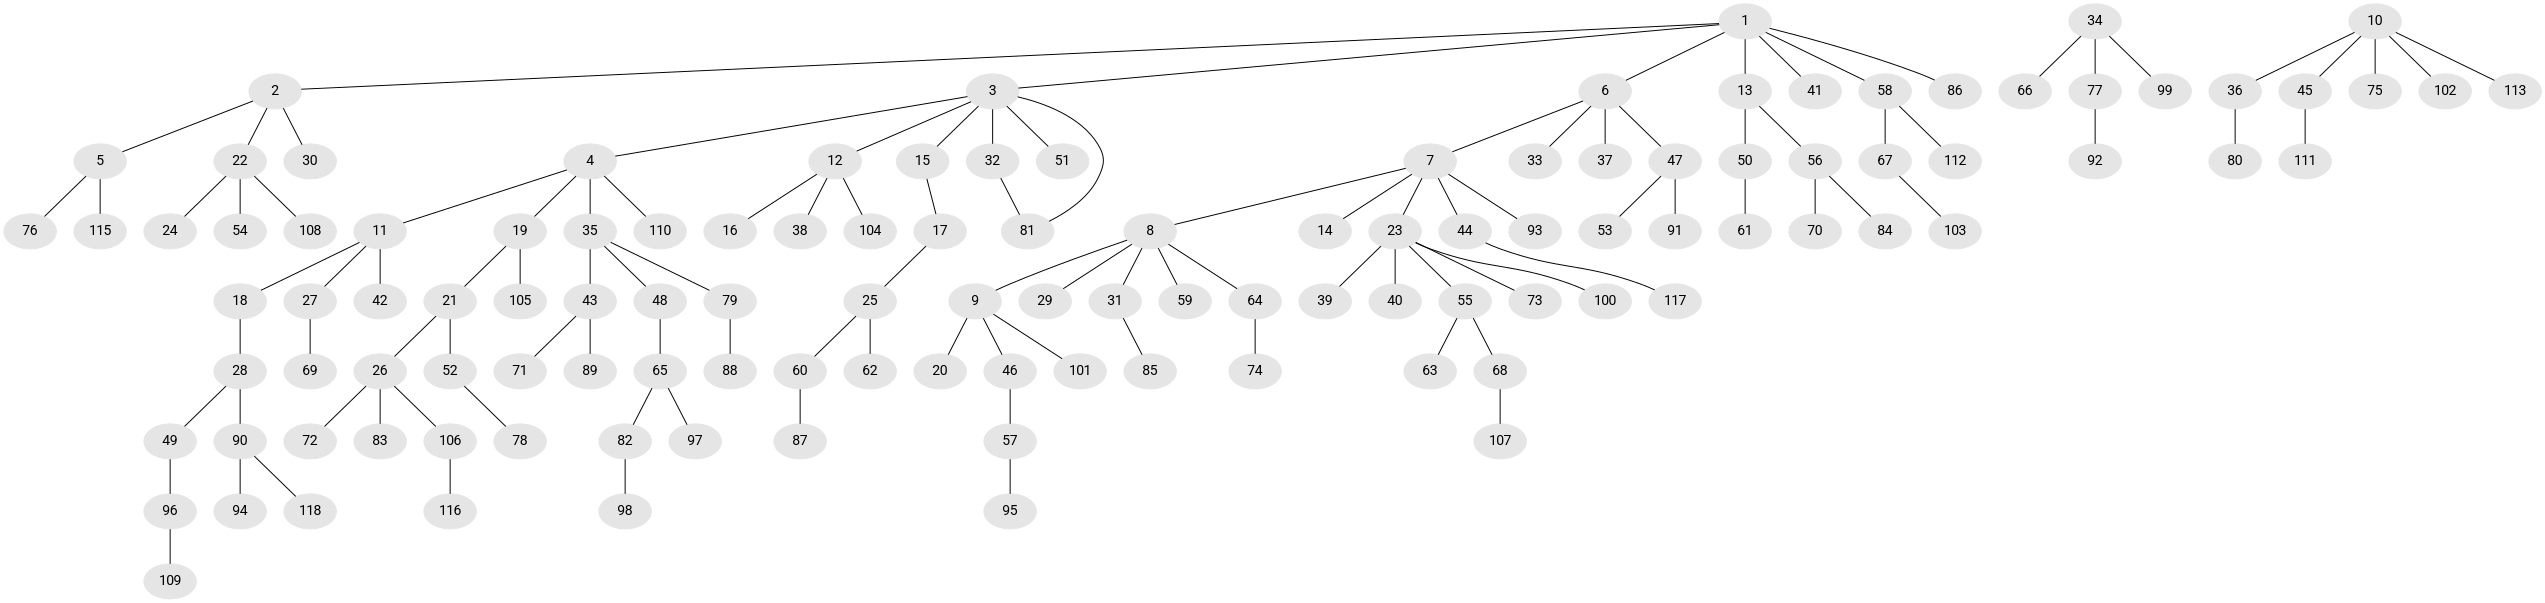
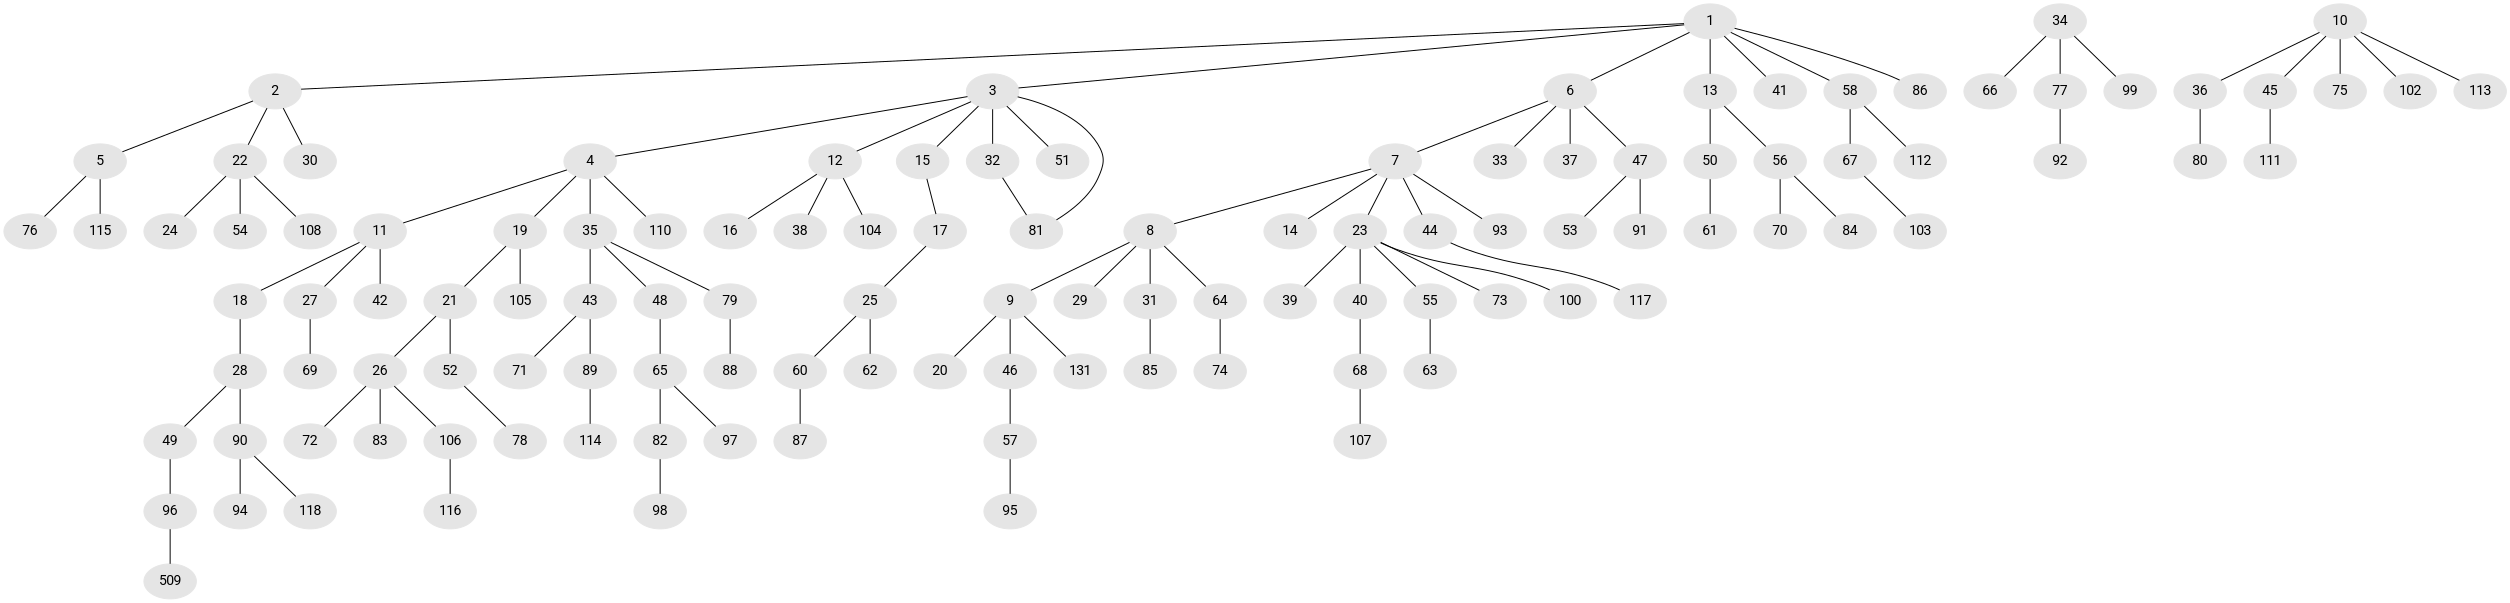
node "59": removed
edge "55" -- "68": now "40" -- "68"
node "101": label "101" -> "131"
node "114": added
node "109": label "109" -> "509"
